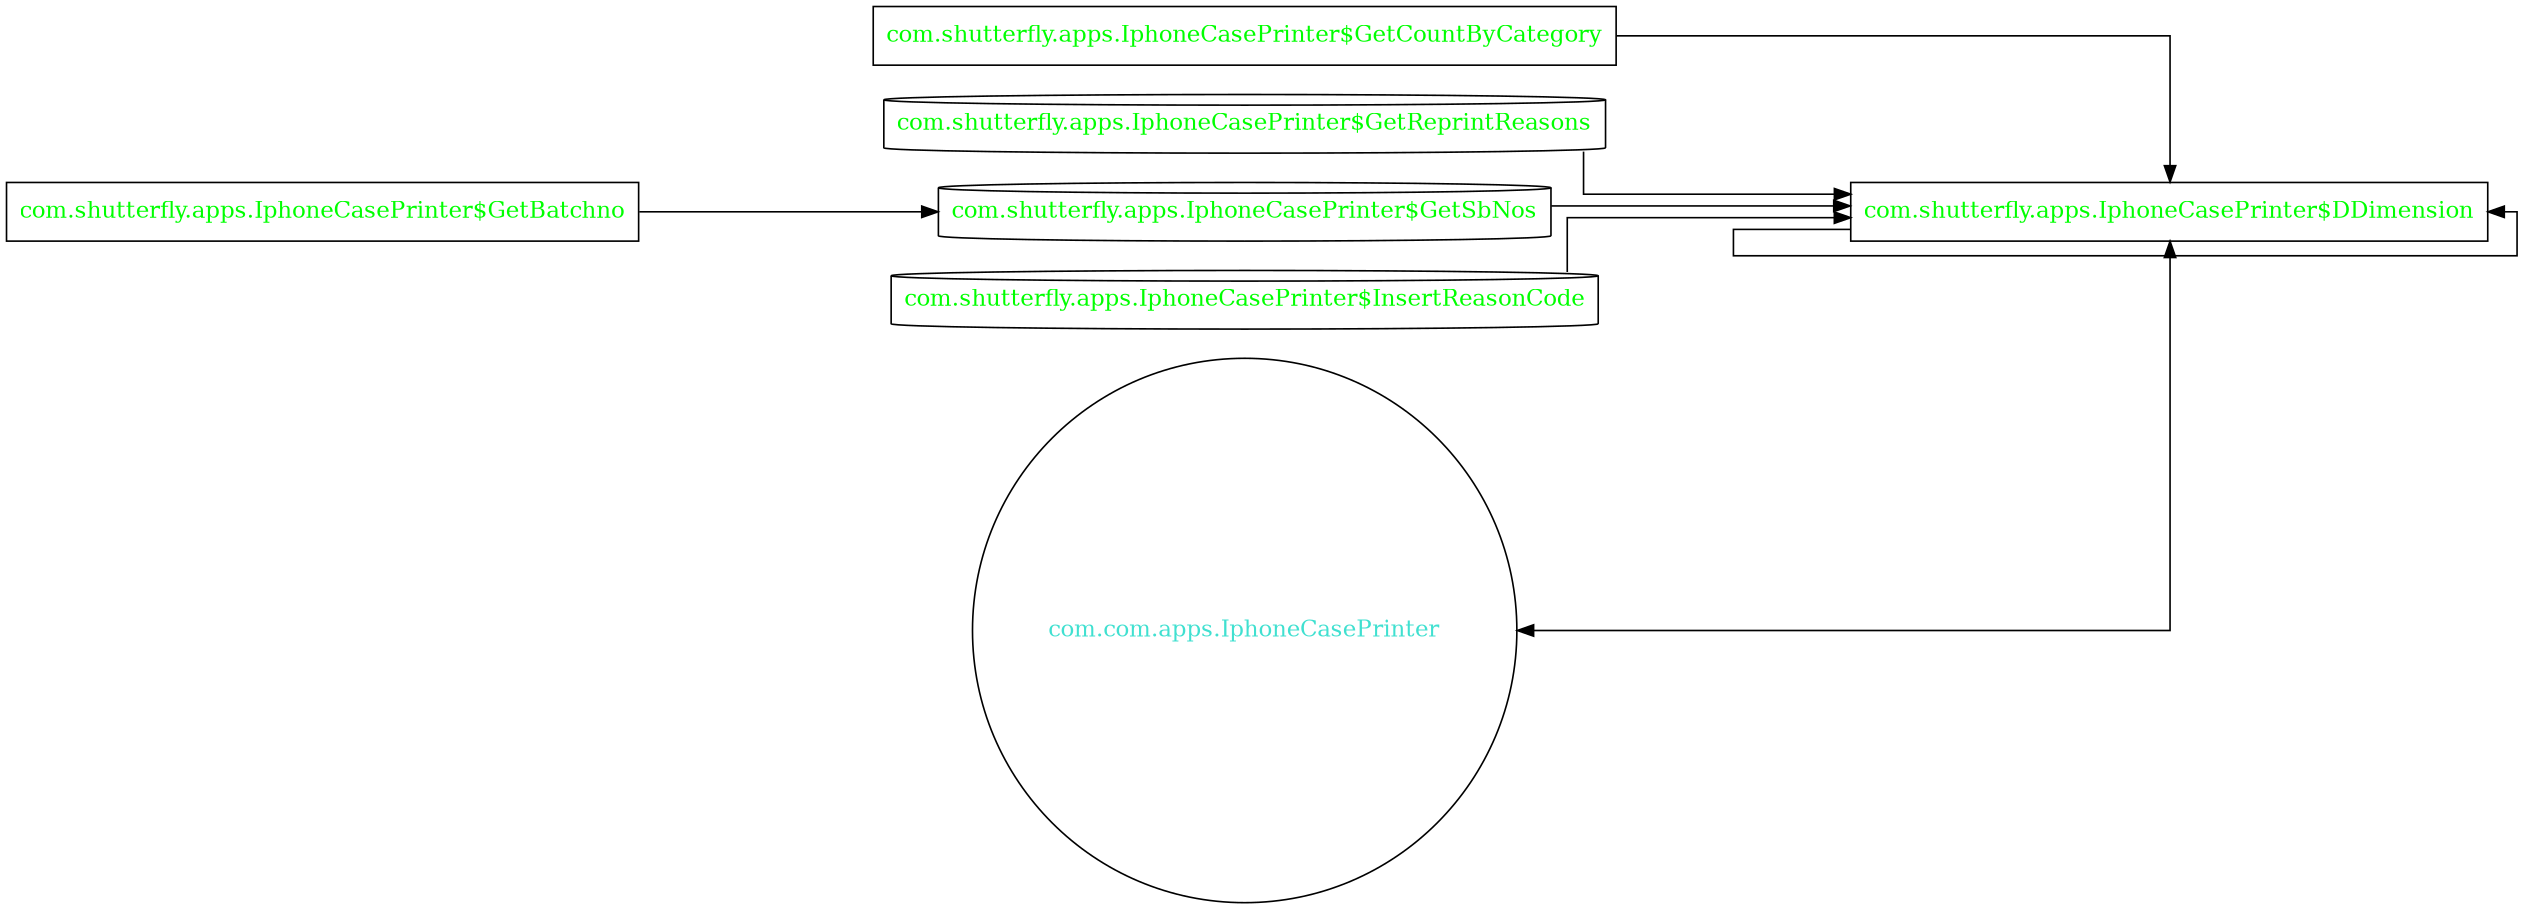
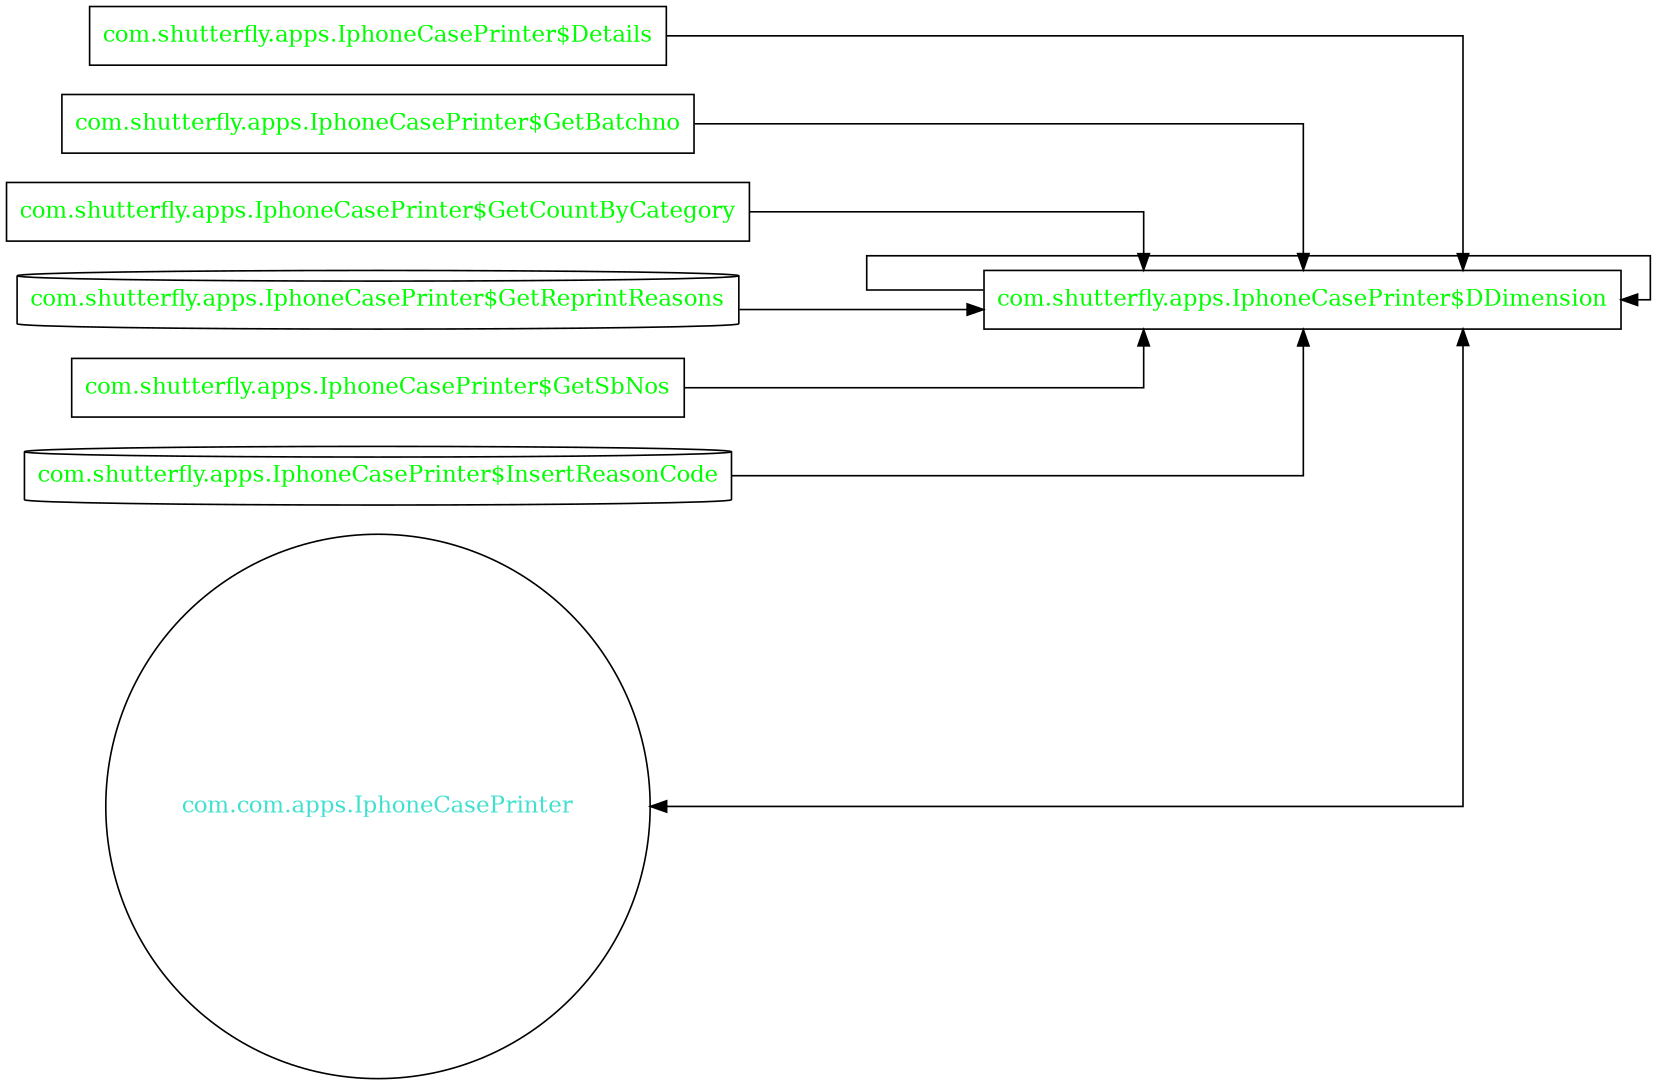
node "com.shutterfly.apps.IphoneCasePrinter$Details": added
edge "com.shutterfly.apps.IphoneCasePrinter$GetBatchno" -> "com.shutterfly.apps.IphoneCasePrinter$GetSbNos": now "com.shutterfly.apps.IphoneCasePrinter$GetBatchno" -> "com.shutterfly.apps.IphoneCasePrinter$DDimension"
node "com.shutterfly.apps.IphoneCasePrinter$GetSbNos": shape cylinder -> box
